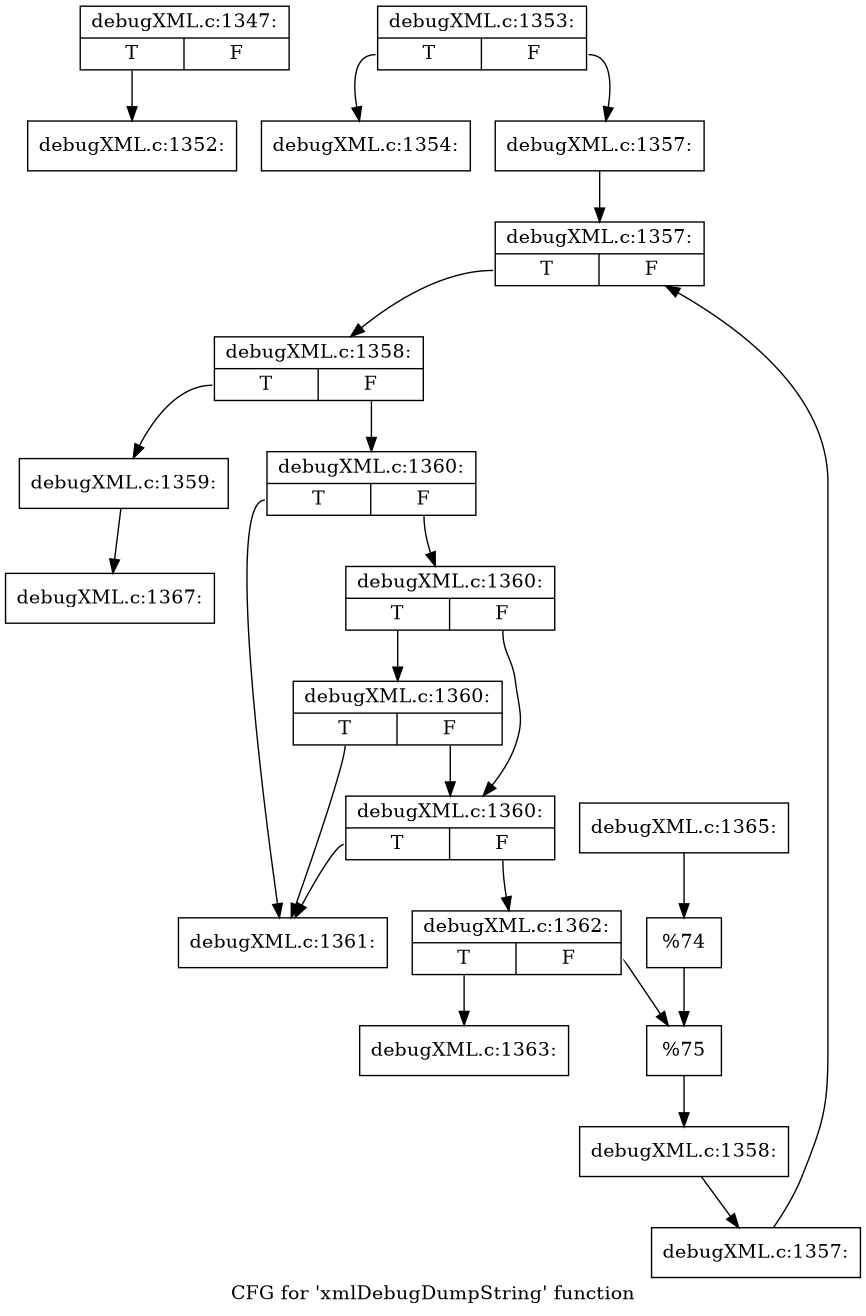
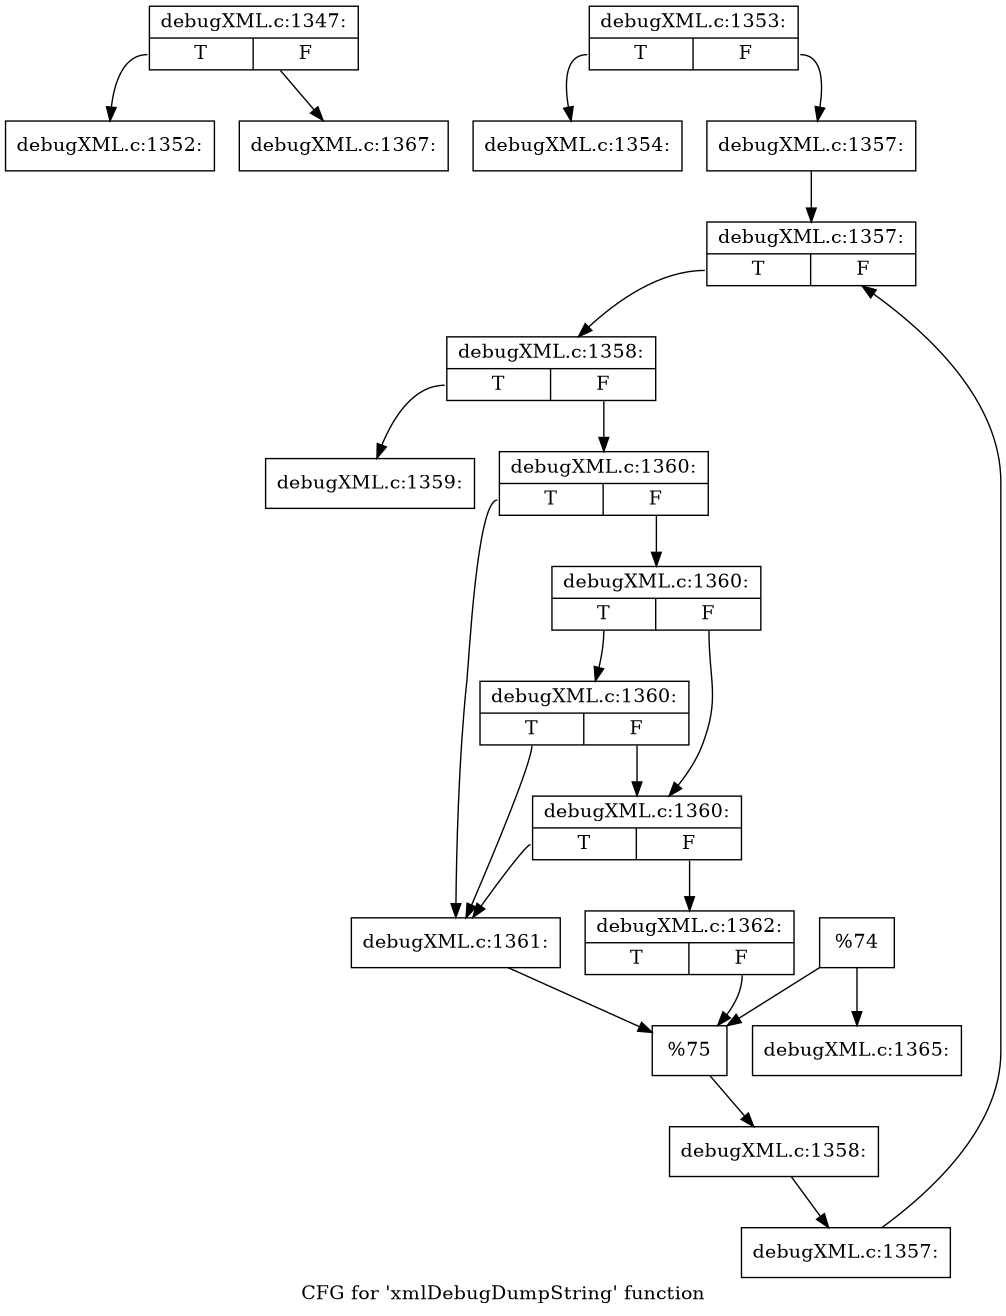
edge "debugXML.c:1359:" -> "debugXML.c:1367:": now "debugXML.c:1347:" -> "debugXML.c:1367:"
edge "debugXML.c:1365:" -> "%74": reversed
edge "debugXML.c:1361:" -> "%75": added
node "debugXML.c:1363:": removed
